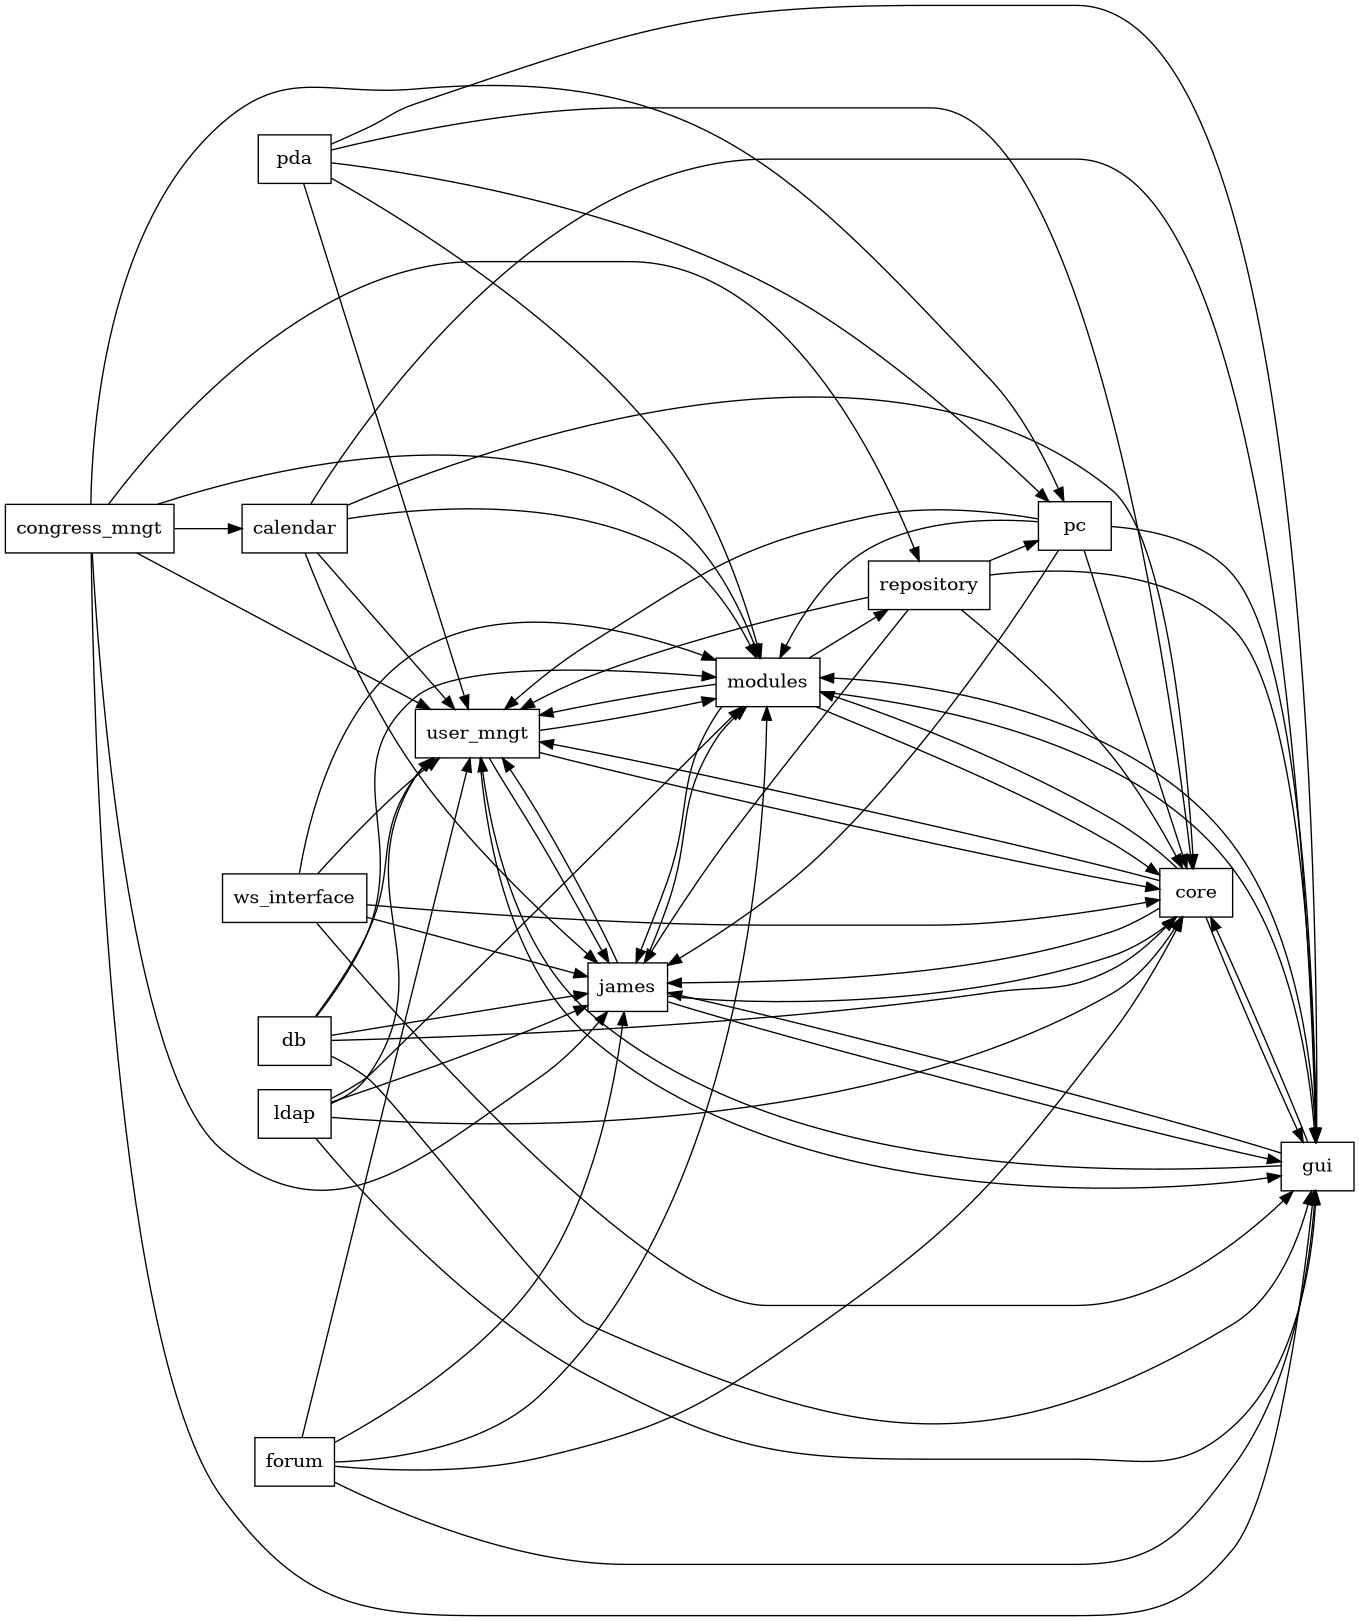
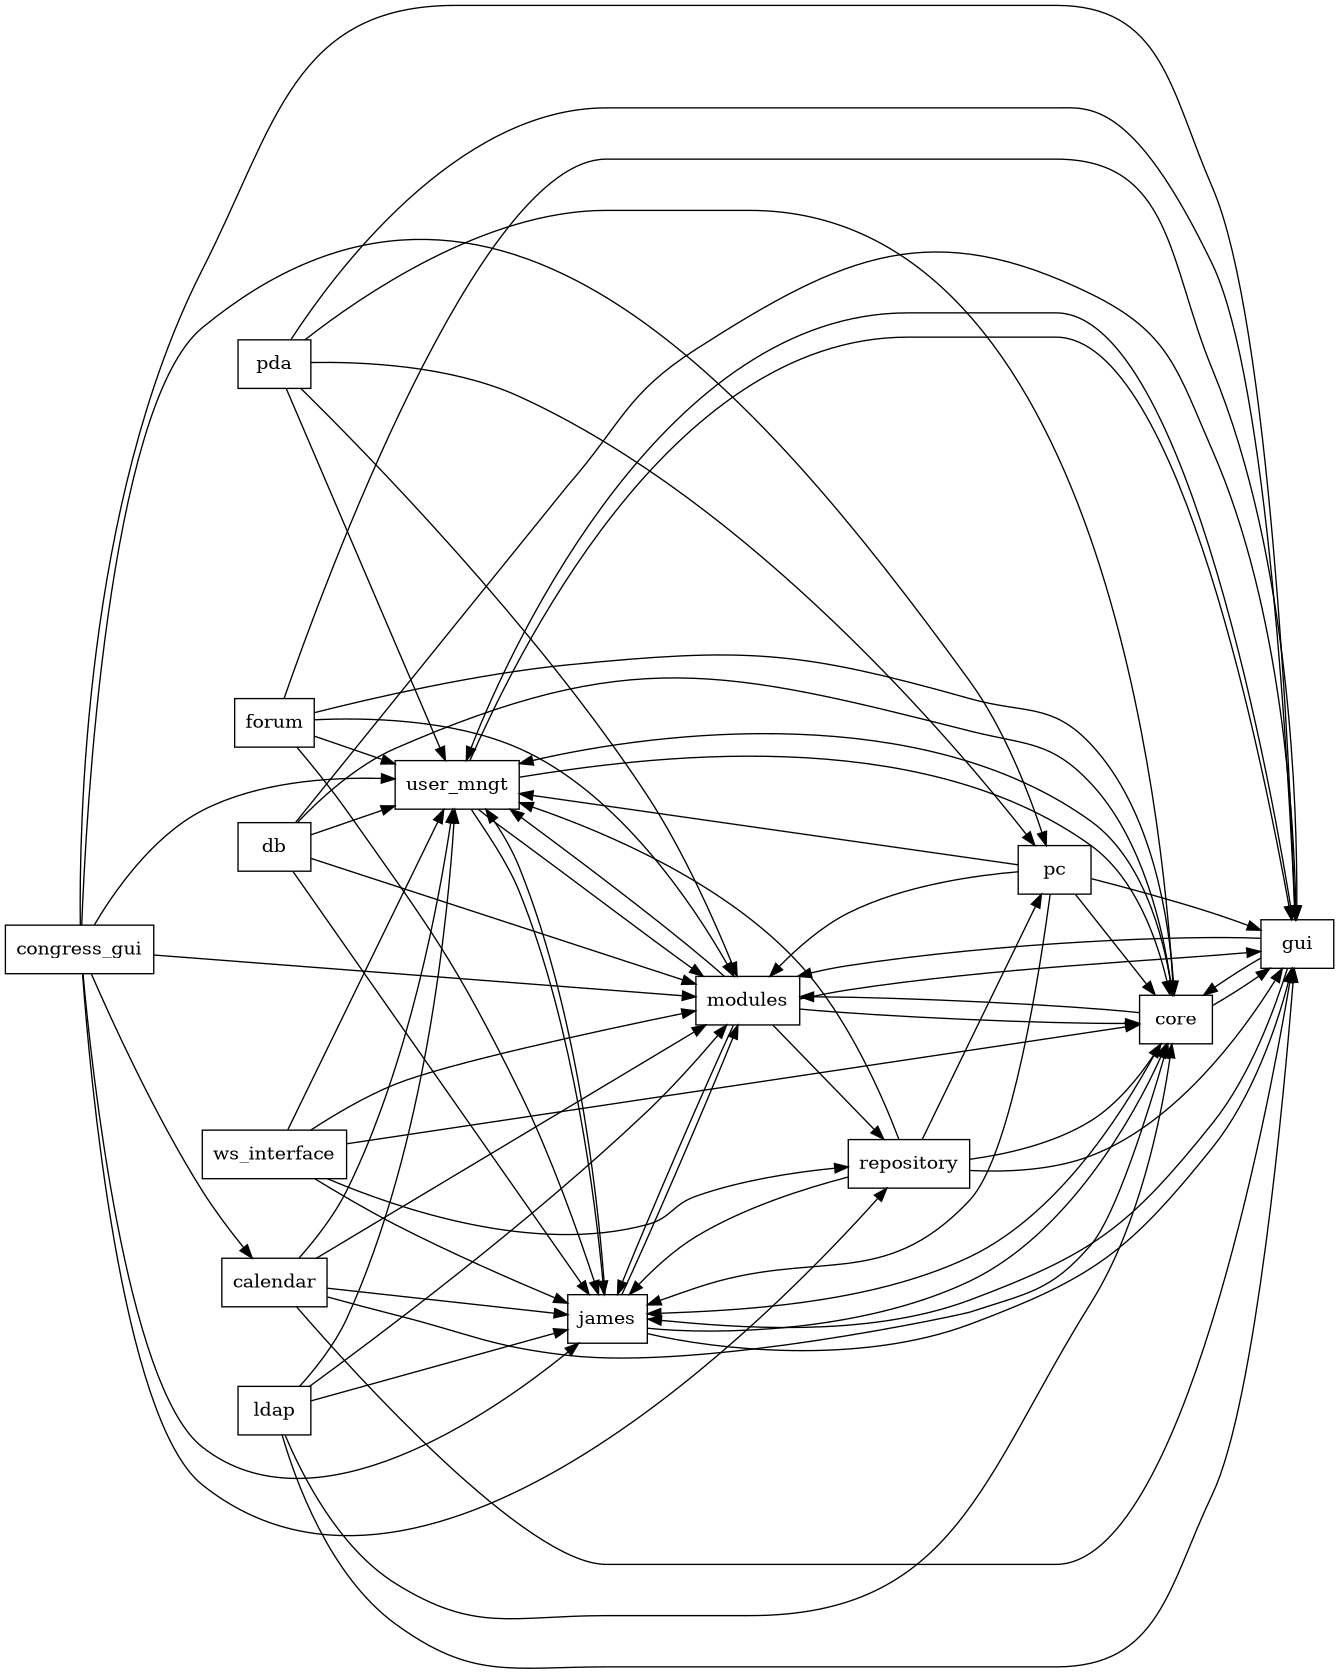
node "congress_mngt": label "congress_mngt" -> "congress_gui"
edge "ws_interface" -> "gui": now "ws_interface" -> "repository"
